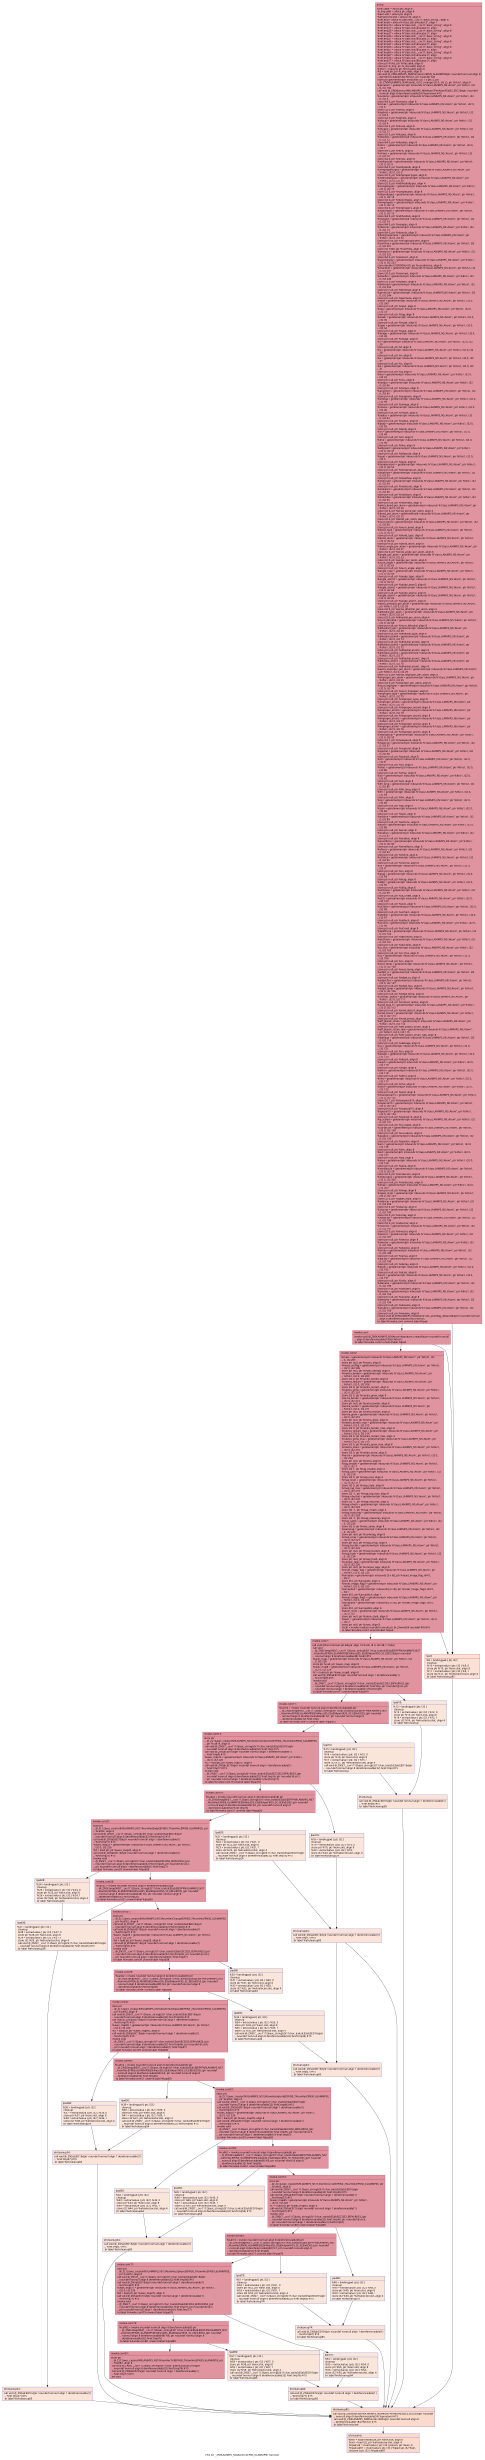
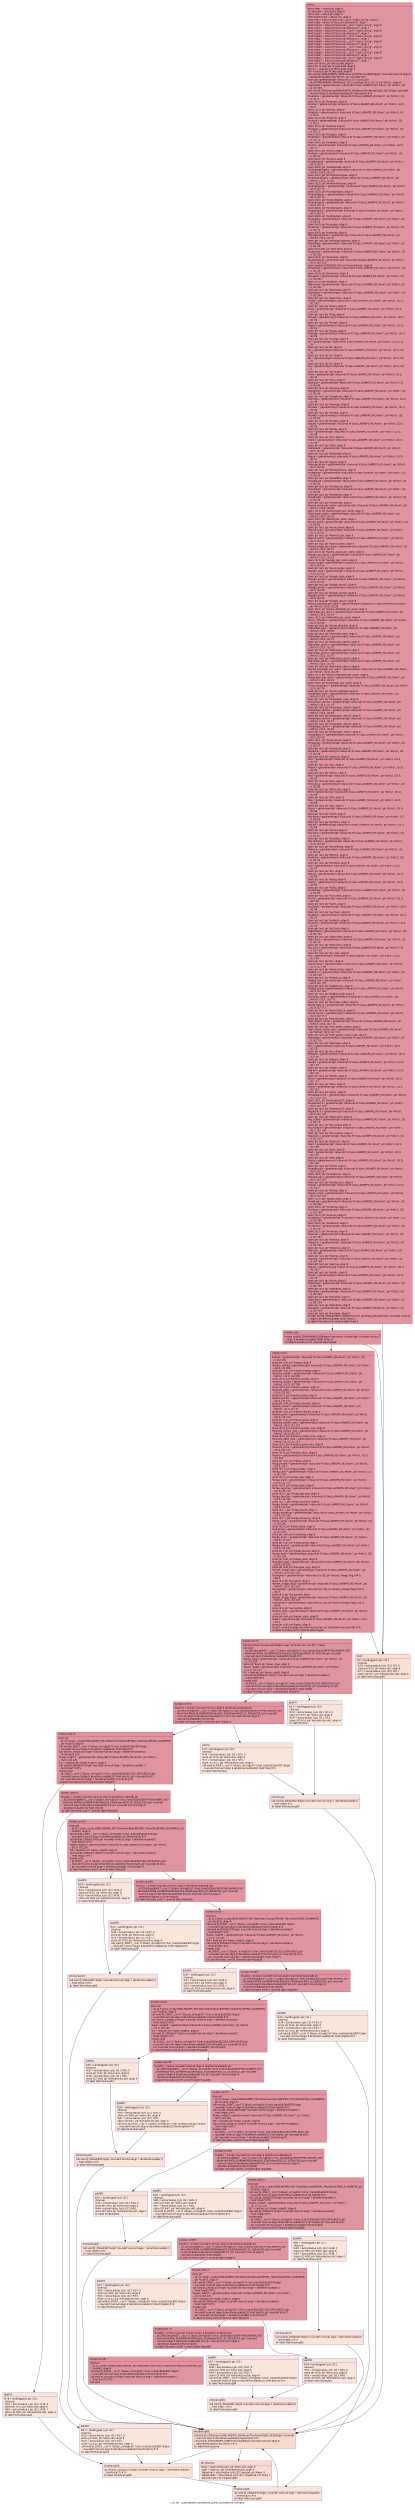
node "lpad10:": text "br label %ehcleanup" -> "br label %extra"
edge "lpad28:" -> "lpad30:": now "lpad28:" -> "ehcleanup34:"
edge "ehcleanup24:" -> "ehcleanup85:": reversed
node "lpad58:": text "br label %ehcleanup64" -> "br label %nbonds64"
edge "lpad70:" -> "ehcleanup74:": removed
